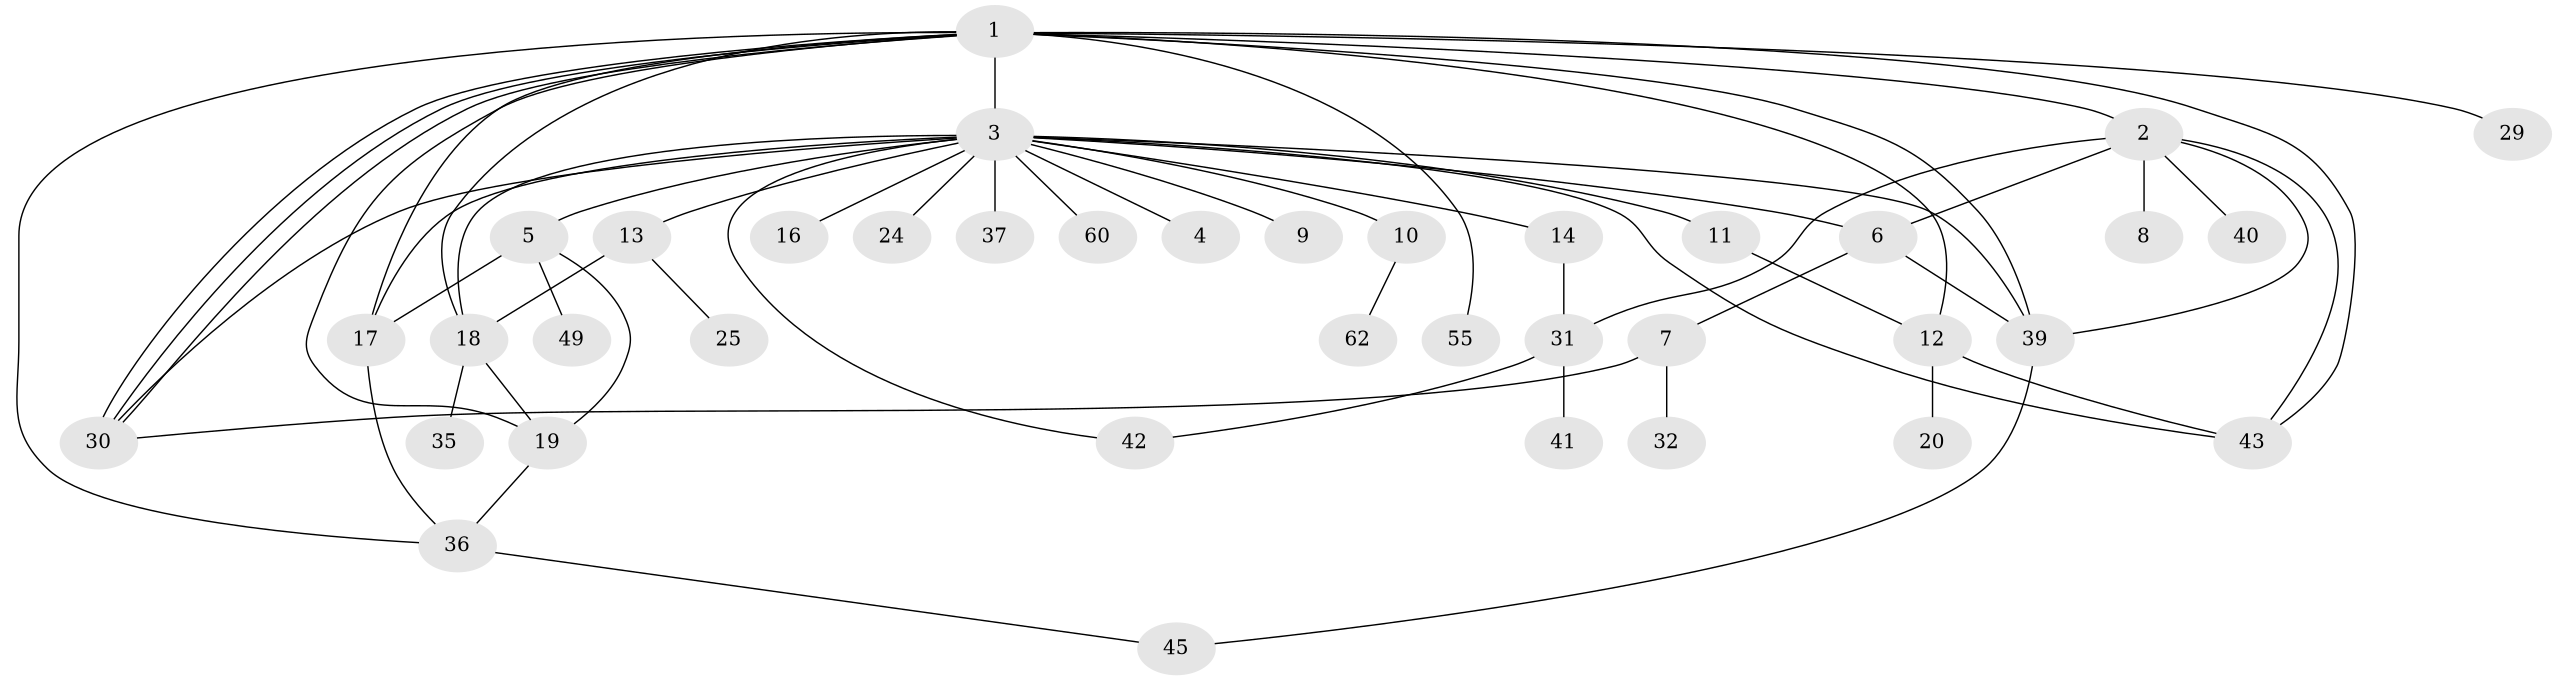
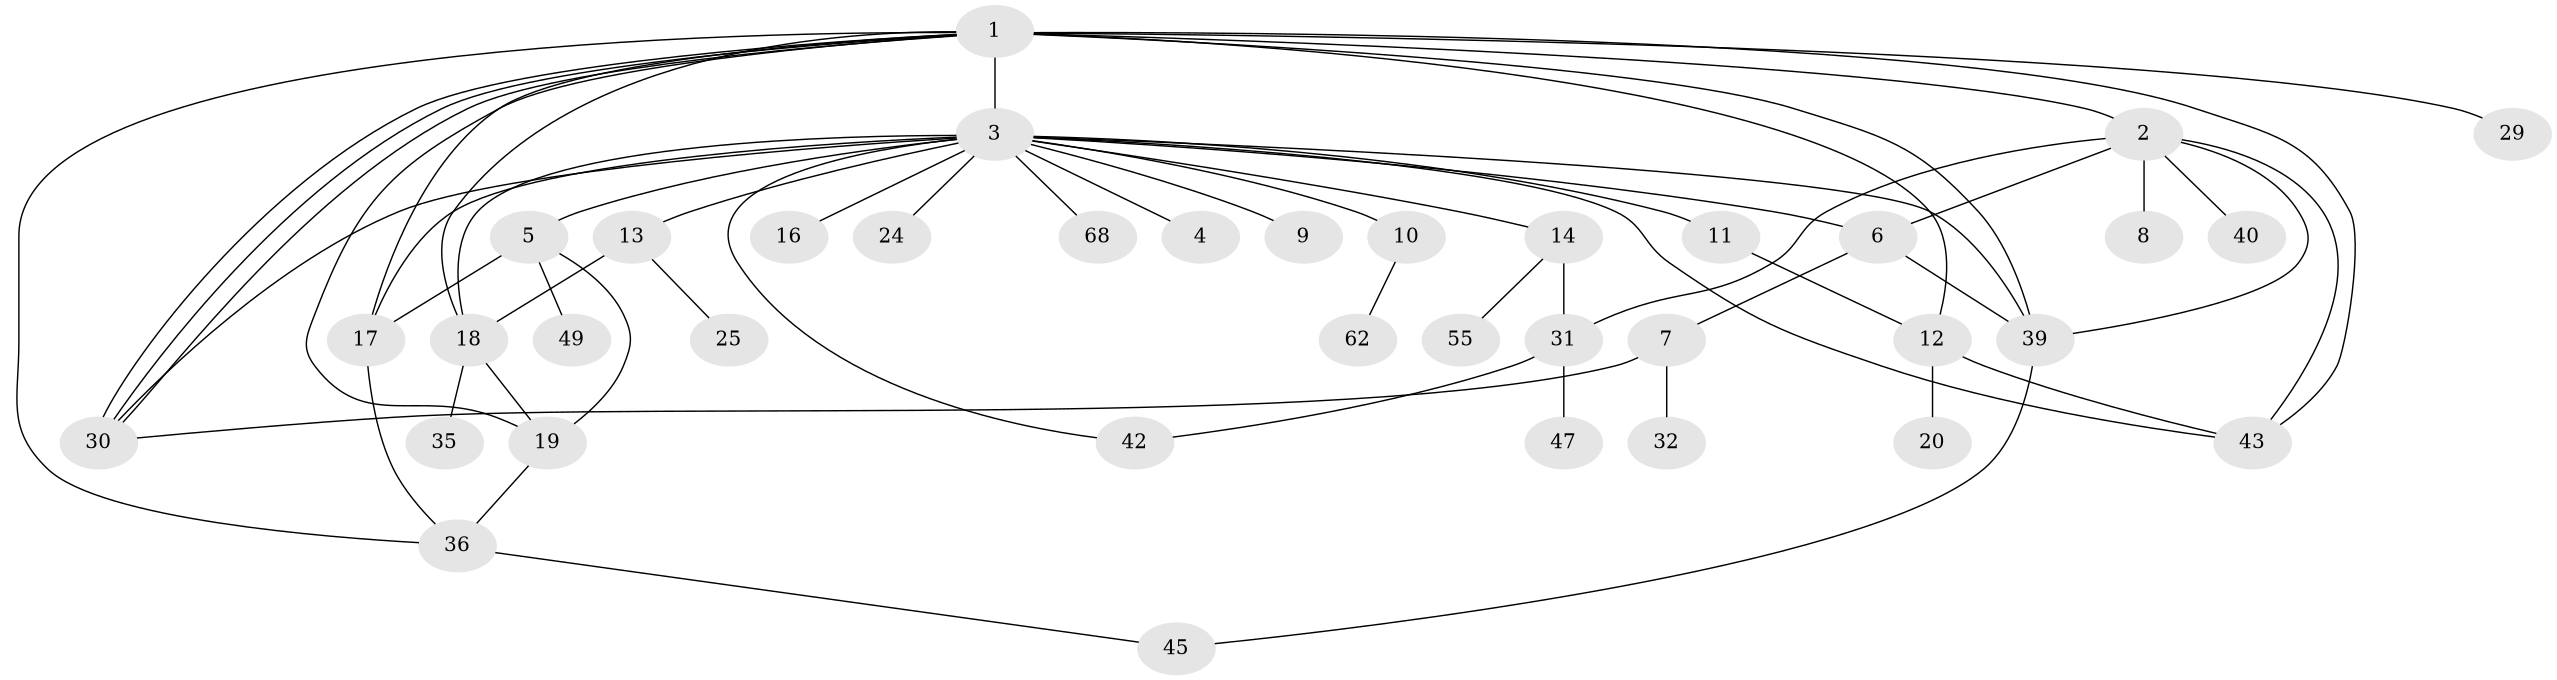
edge "1" -- "55": now "14" -- "55"
node "37": removed
node "60": label "60" -> "68"
node "41": label "41" -> "47"
